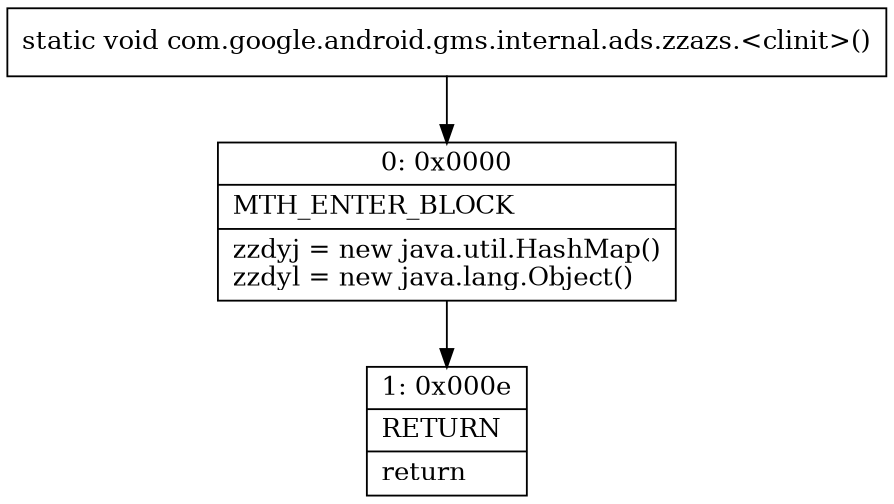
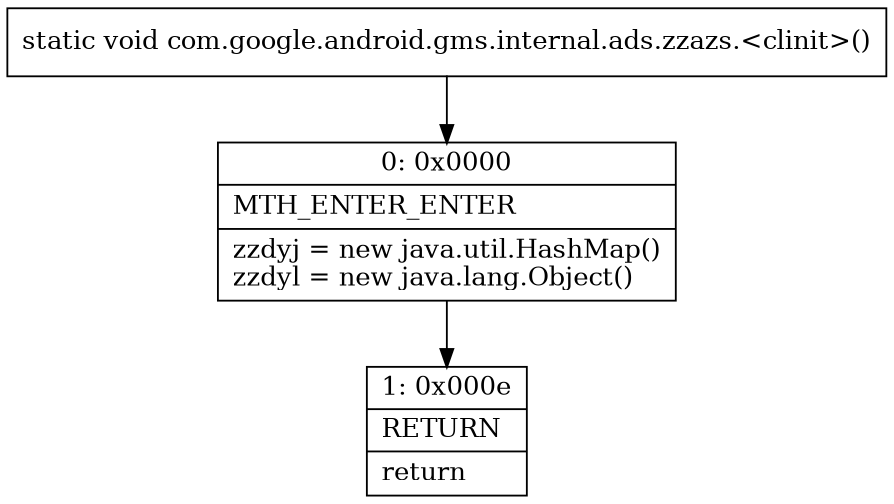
node "0: 0x0000": text "MTH_ENTER_BLOCK" -> "MTH_ENTER_ENTER"
